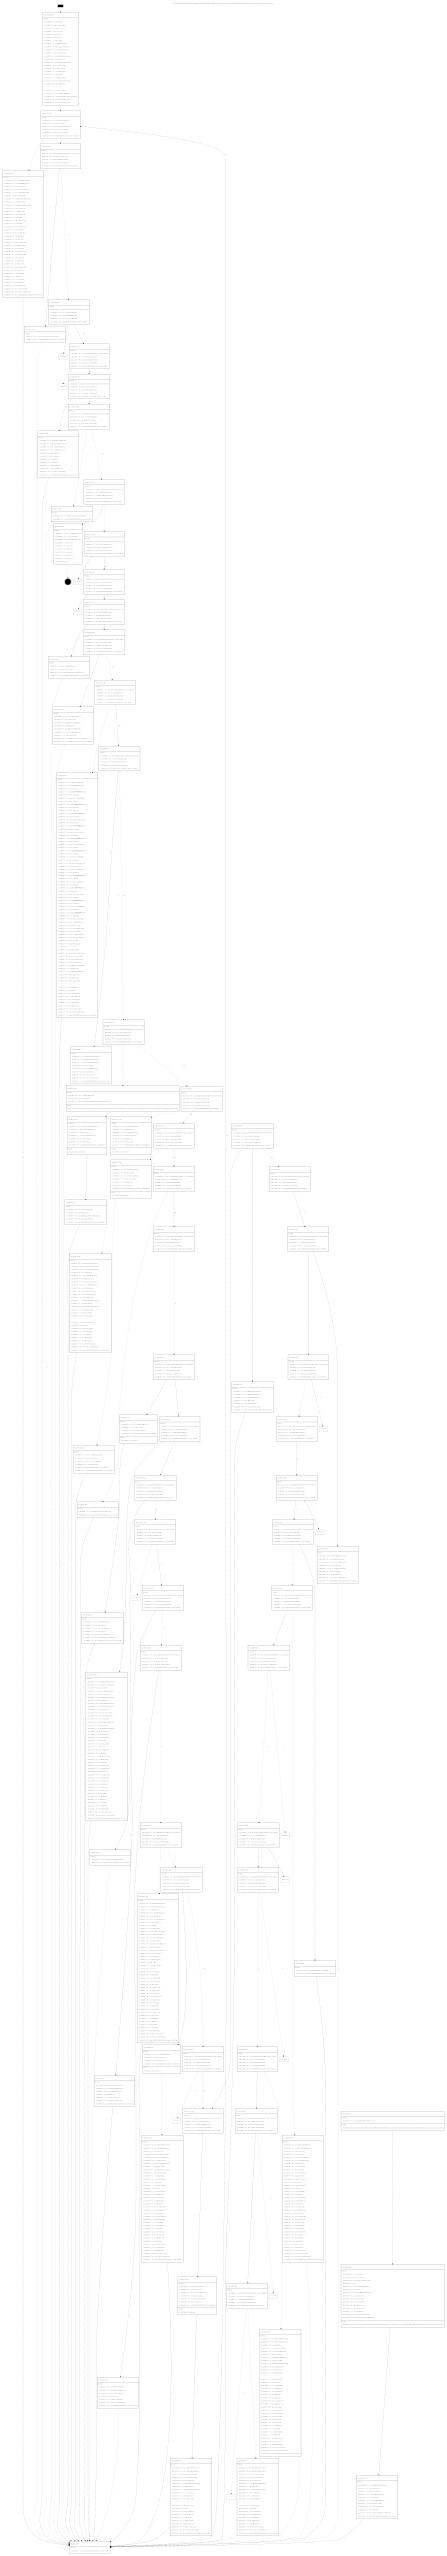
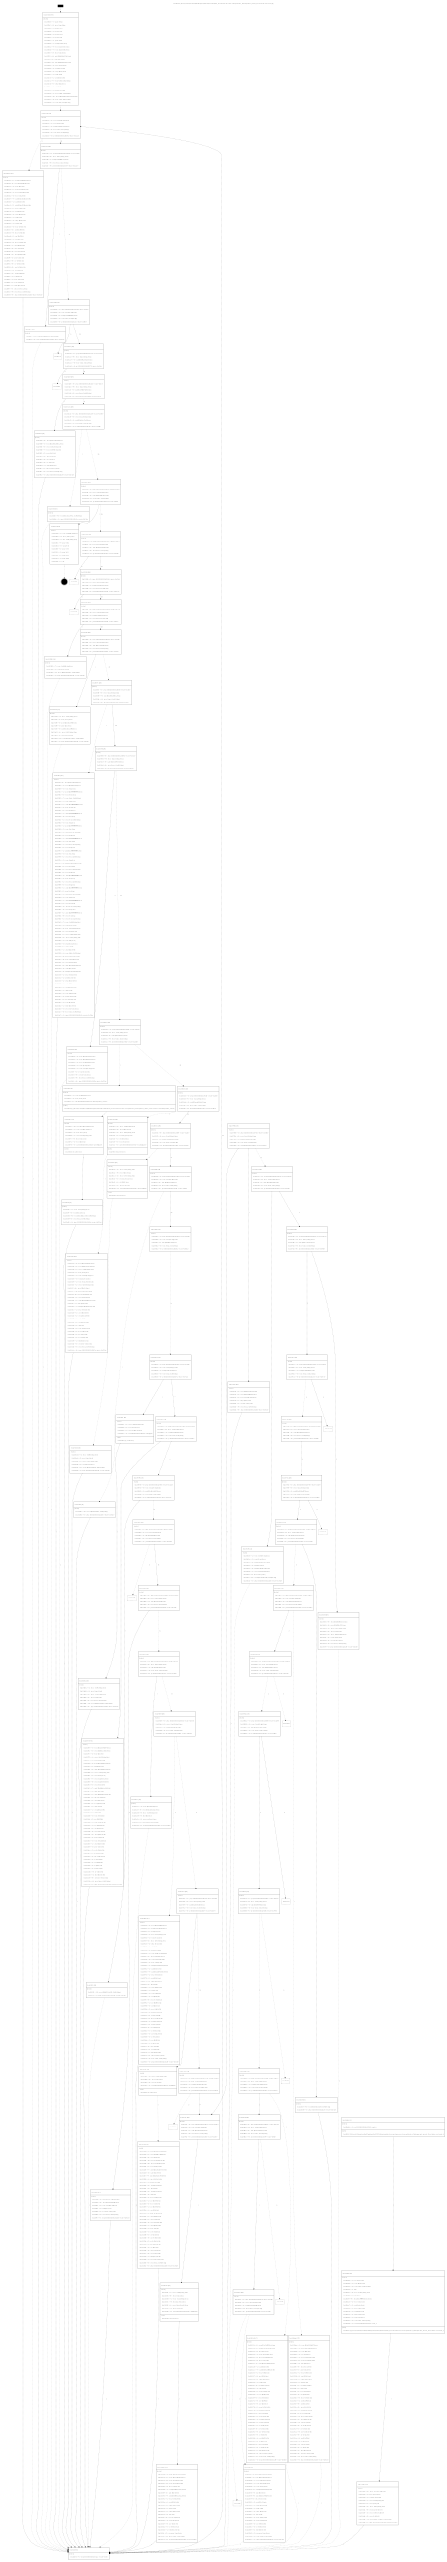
node "0x401e26 [42]": added
